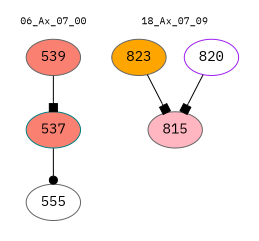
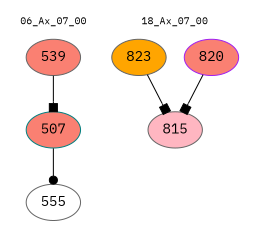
cluster "18_Ax_07_09": label "18_Ax_07_09" -> "18_Ax_07_00"
node "820": fillcolor white -> salmon
node "537": label "537" -> "507"
